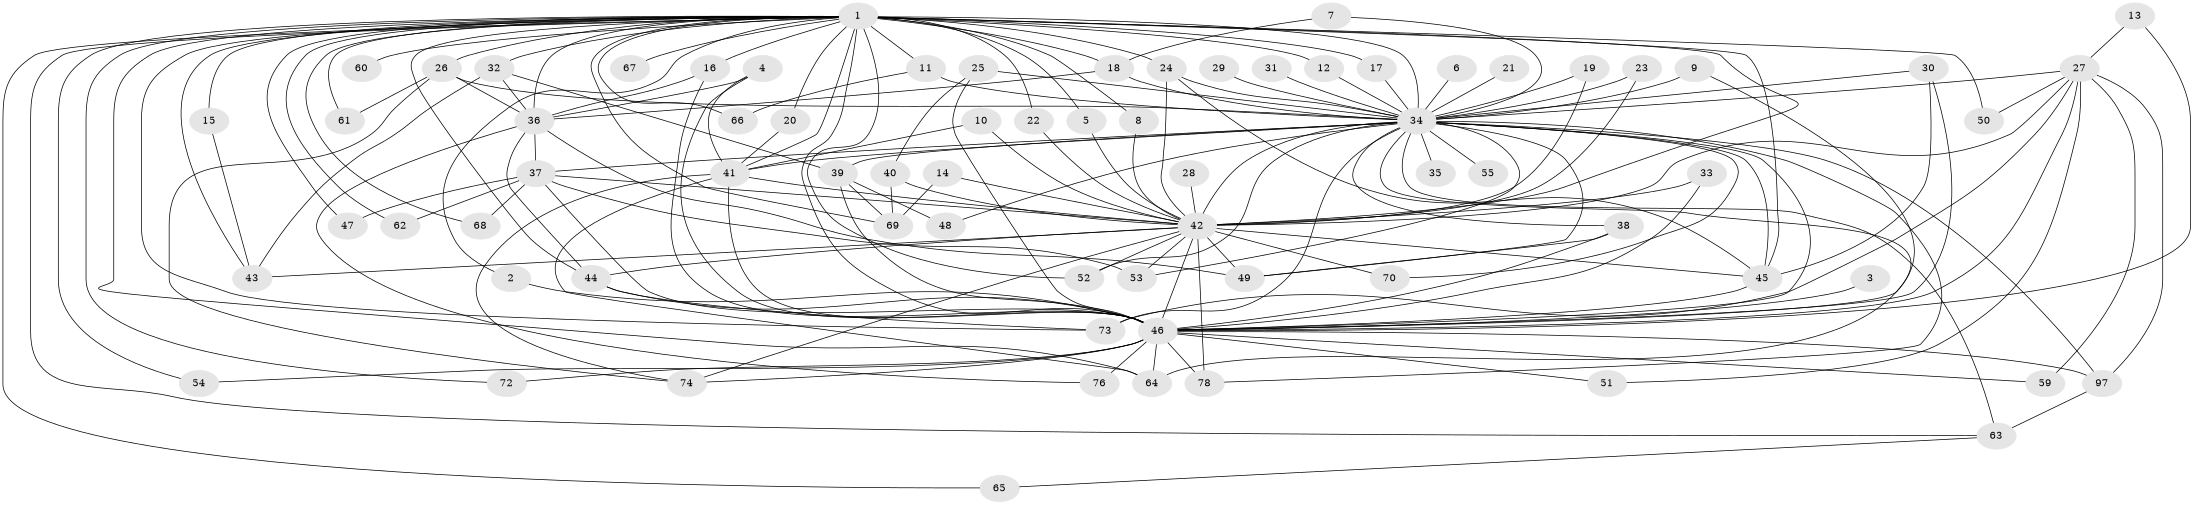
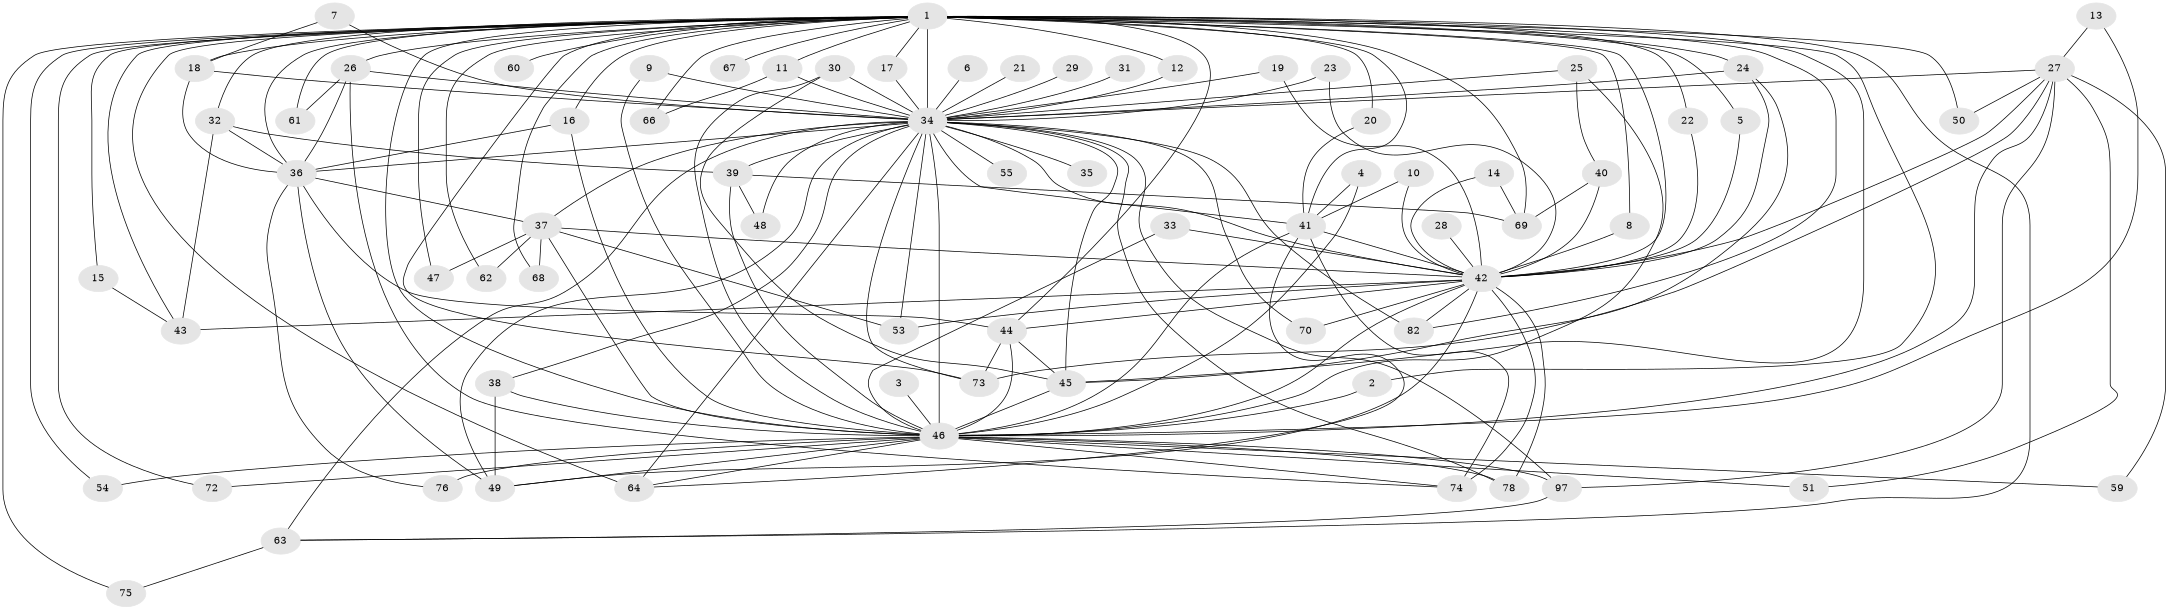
edge "4" -- "36": now "34" -- "36"
edge "42" -- "45": now "44" -- "45"
node "52": label "52" -> "82"
edge "46" -- "49": added
node "65": label "65" -> "75"
